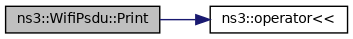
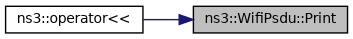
edge "ns3::WifiPsdu::Print" -> "ns3::operator<<": reversed
